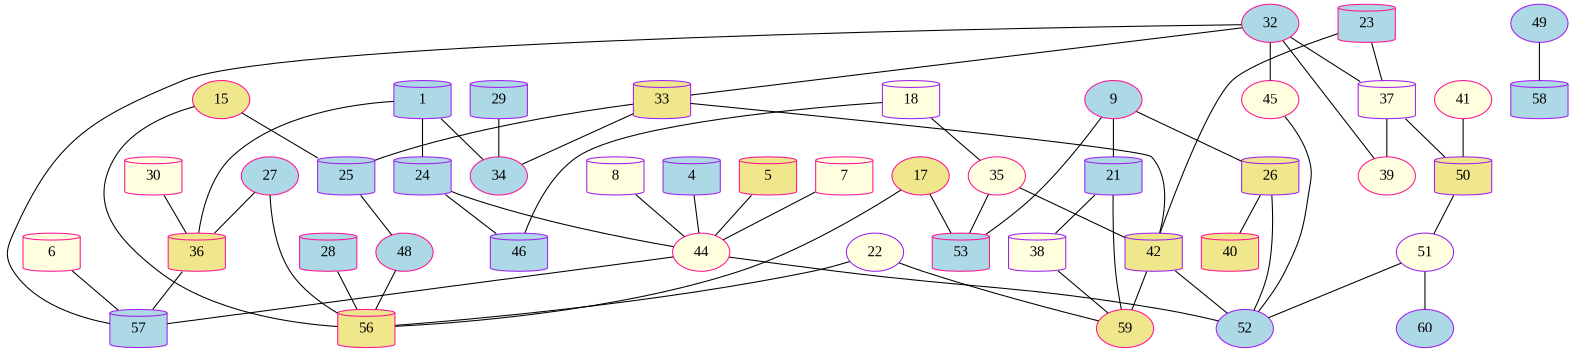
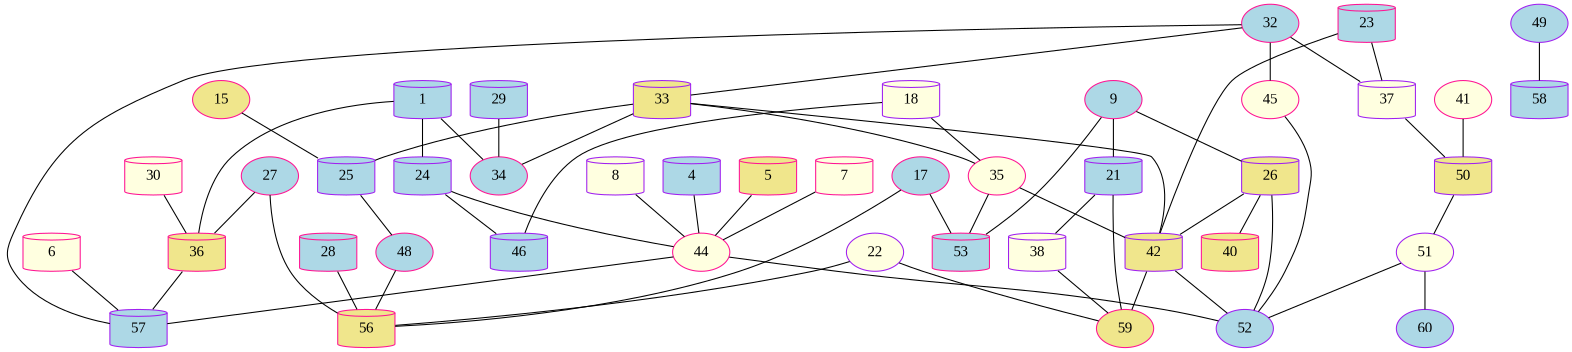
edge "33" -- "35": added
node "17": fillcolor khaki -> lightblue
node "39": removed
edge "26" -- "42": added
edge "15" -- "56": removed
